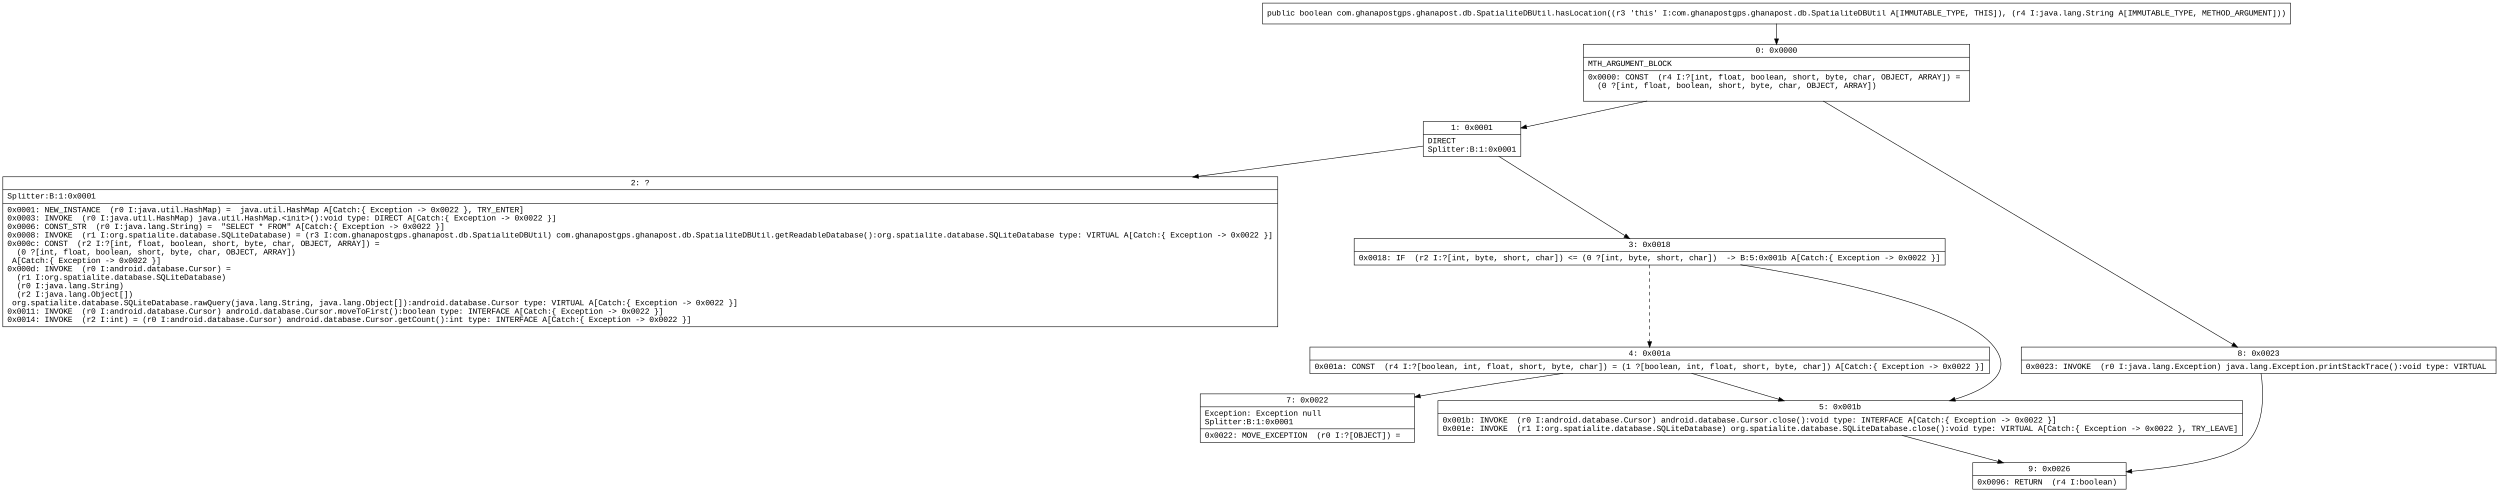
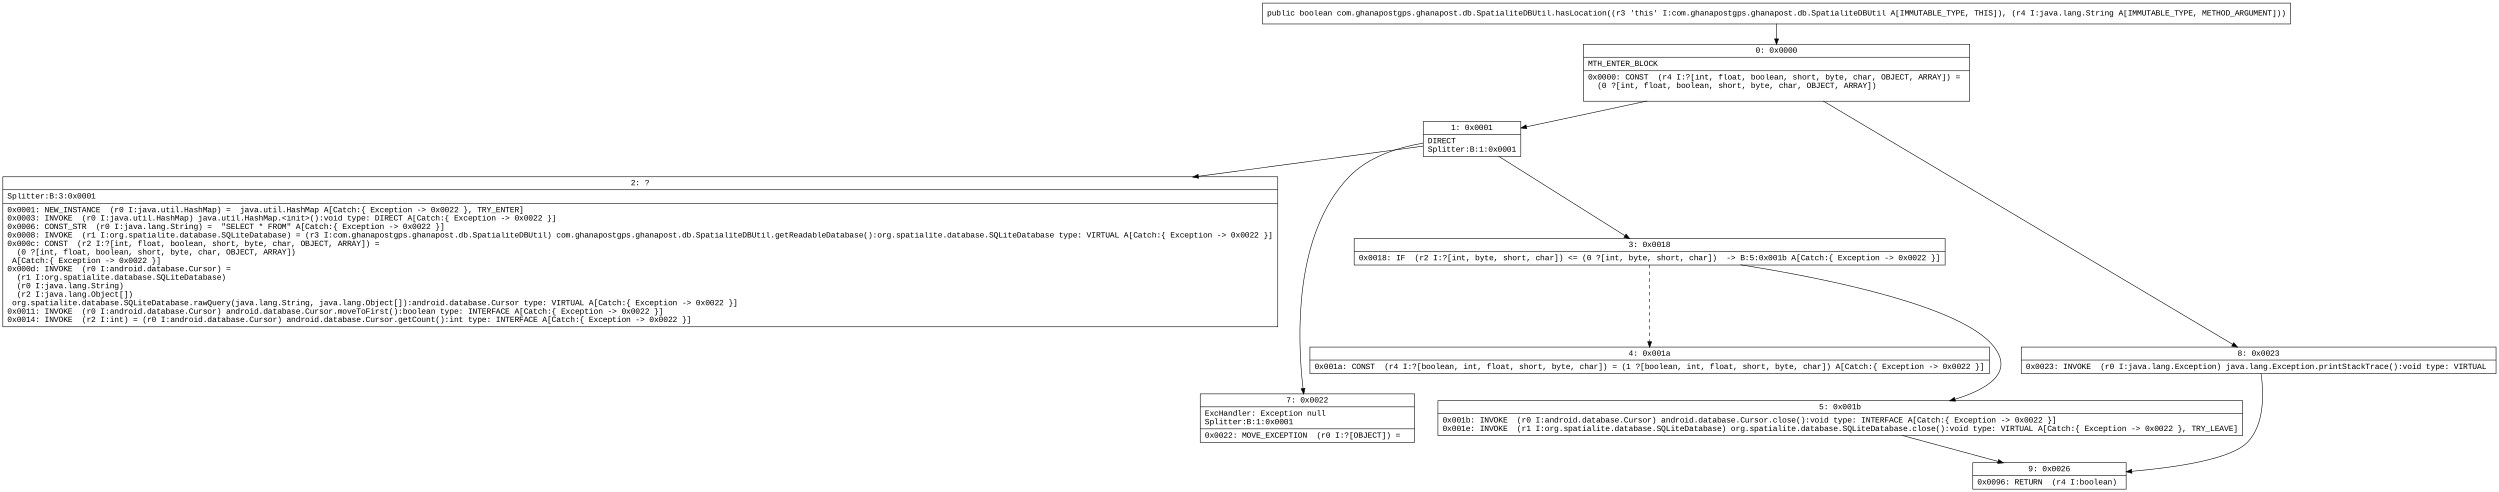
node "0: 0x0000": text "MTH_ARGUMENT_BLOCK" -> "MTH_ENTER_BLOCK"
node "2: ?": text "Splitter:B:1:0x0001" -> "Splitter:B:3:0x0001"
edge "4: 0x001a" -> "7: 0x0022": now "1: 0x0001" -> "7: 0x0022"
edge "4: 0x001a" -> "5: 0x001b": removed
node "7: 0x0022": text "Exception: Exception null" -> "ExcHandler: Exception null"
